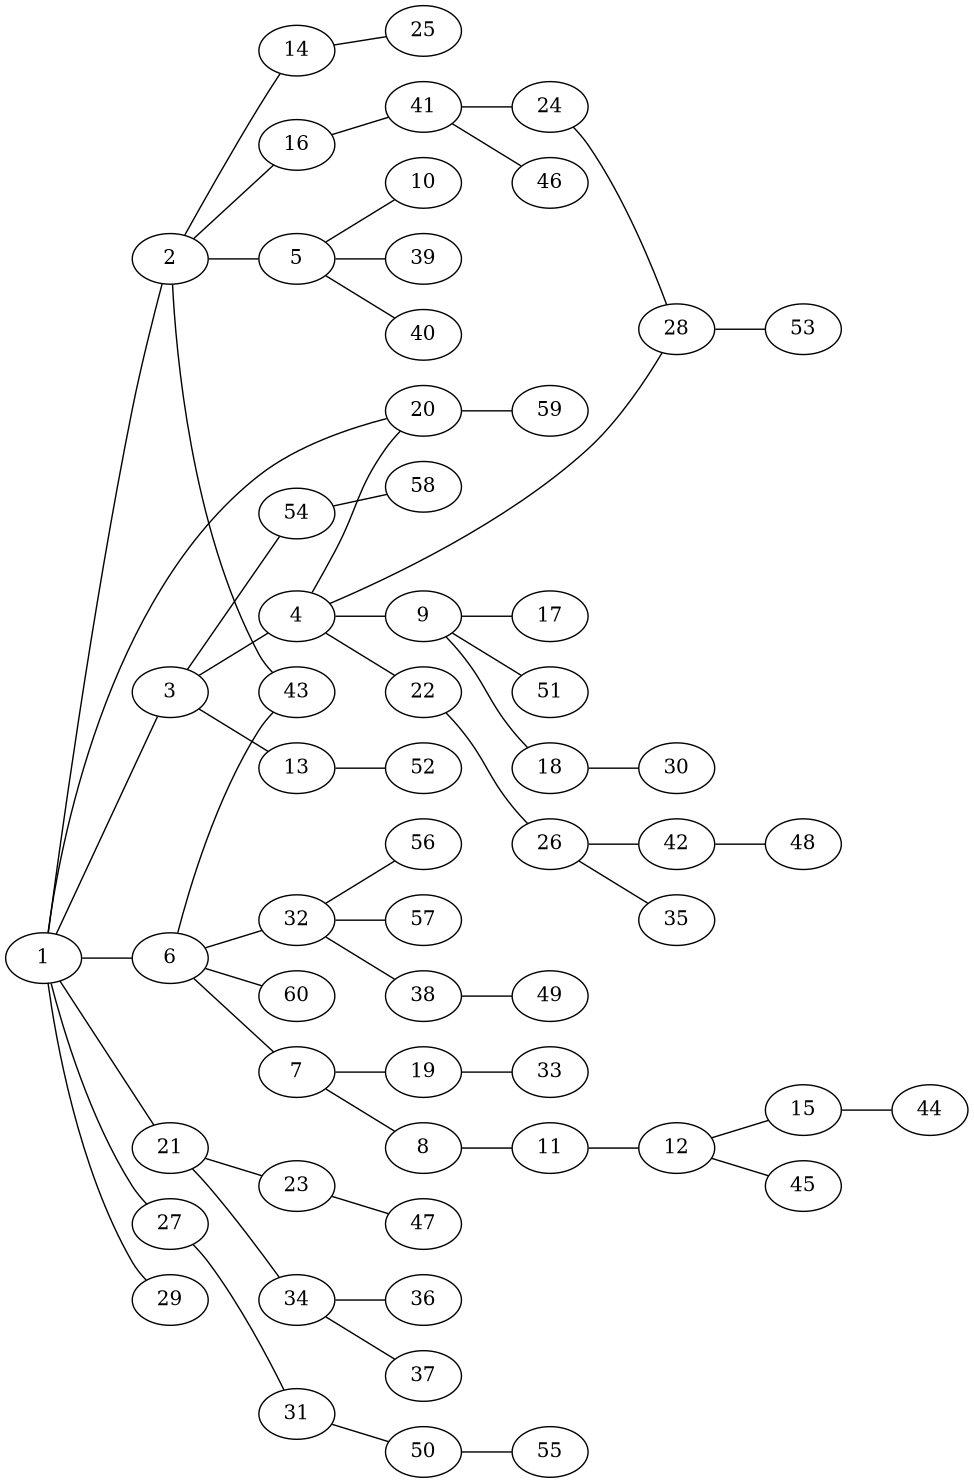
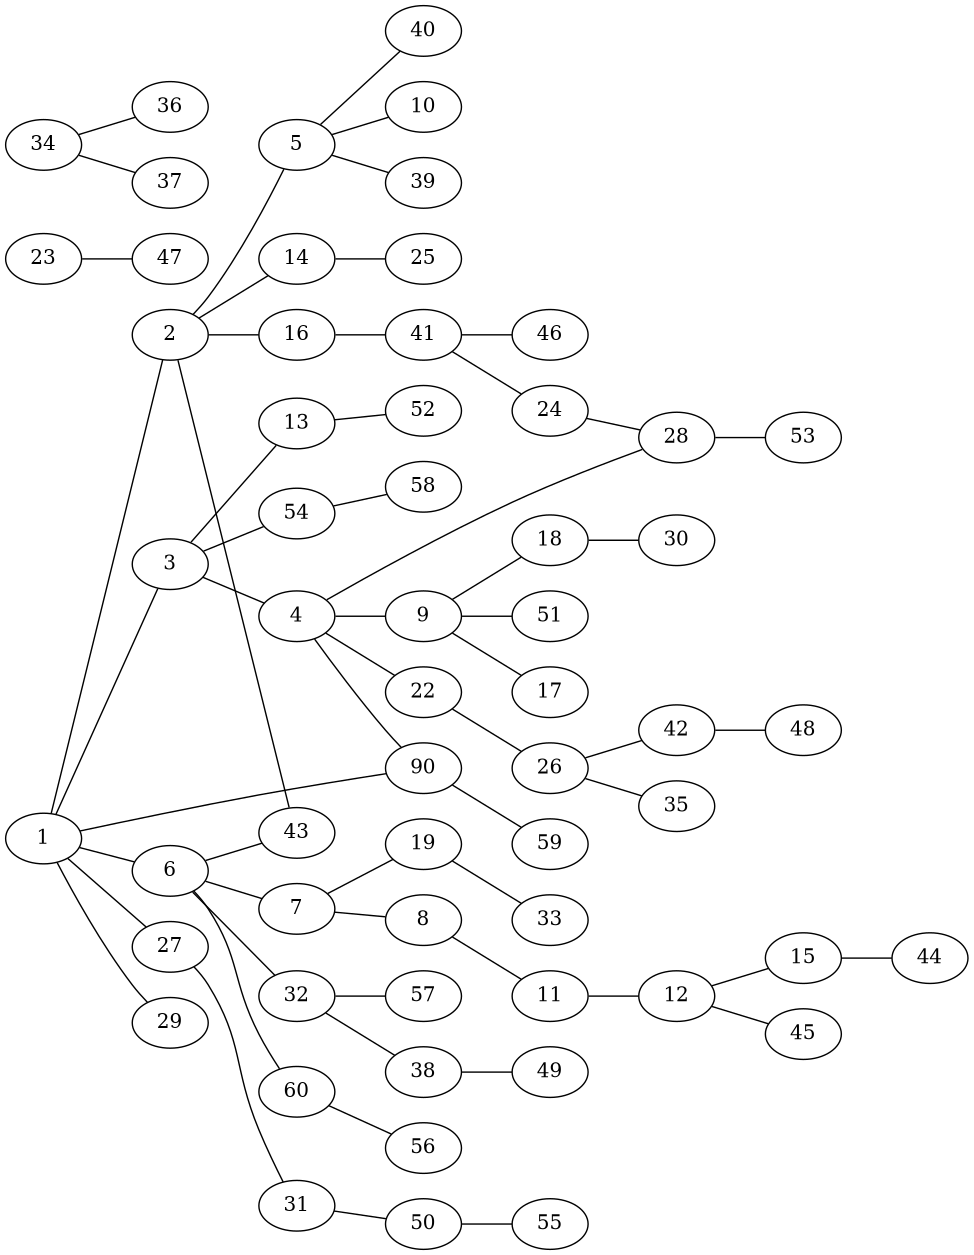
node "20": label "20" -> "90"
edge "56" -- "32": now "56" -- "60"
node "21": removed
